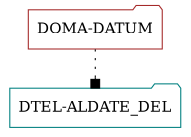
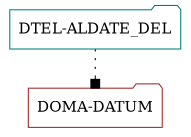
edge "DOMA-DATUM" -> "DTEL-ALDATE_DEL": reversed
